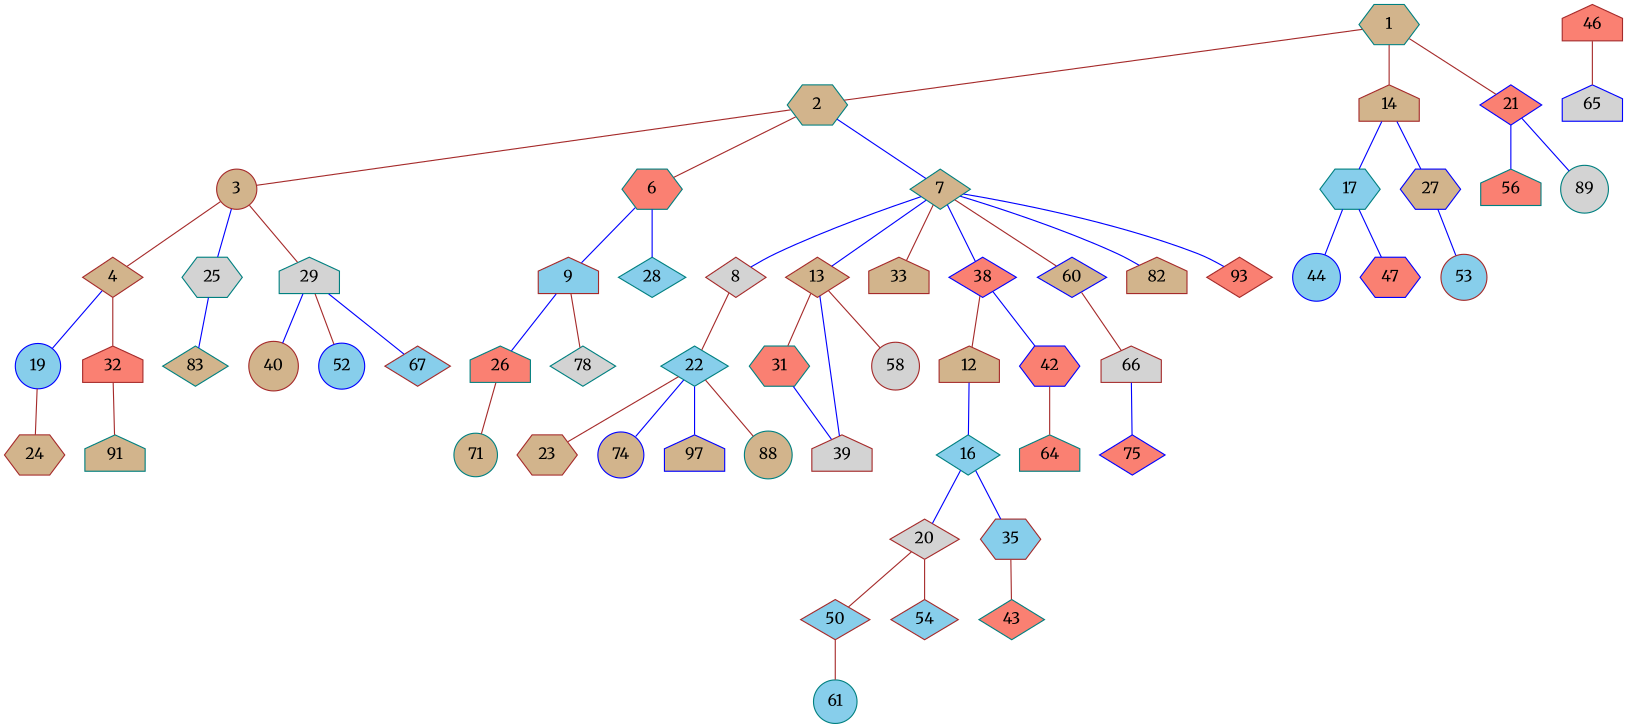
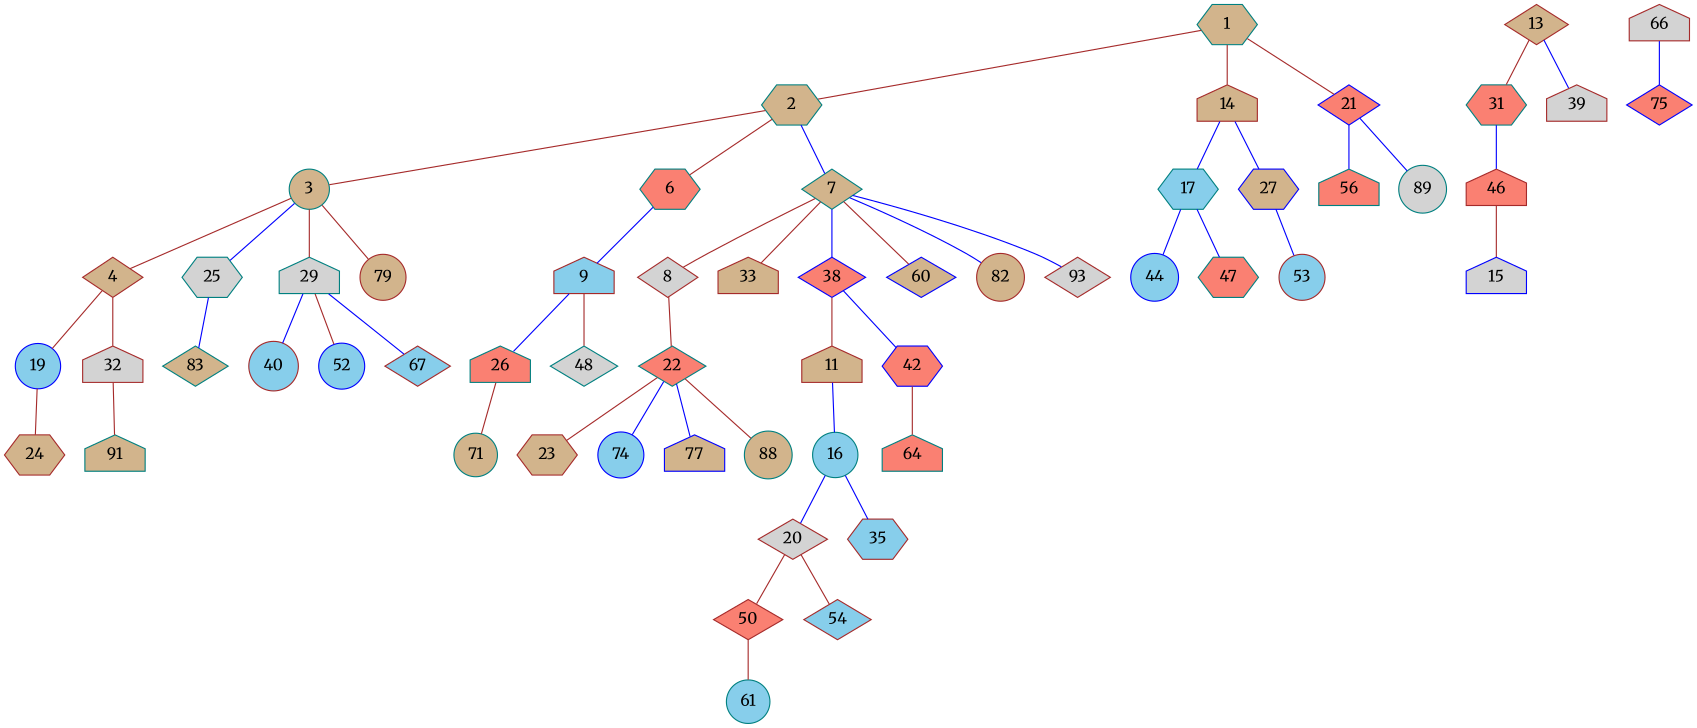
node "65": label "65" -> "15"
node "3": color brown -> teal
edge "7" -- "8": color blue -> brown
edge "7" -- "13": removed
node "79": added
node "28": removed
node "82": shape house -> circle
node "93": fillcolor salmon -> lightgrey
node "47": color blue -> teal
edge "4" -- "19": color blue -> brown
edge "60" -- "66": removed
node "32": fillcolor salmon -> lightgrey
node "40": fillcolor tan -> skyblue
node "78": label "78" -> "48"
node "22": fillcolor skyblue -> salmon
node "58": removed
node "12": label "12" -> "11"
edge "31" -- "39": now "31" -- "46"
node "74": fillcolor tan -> skyblue
node "97": label "97" -> "77"
node "16": shape diamond -> circle
node "50": fillcolor skyblue -> salmon
node "43": removed
